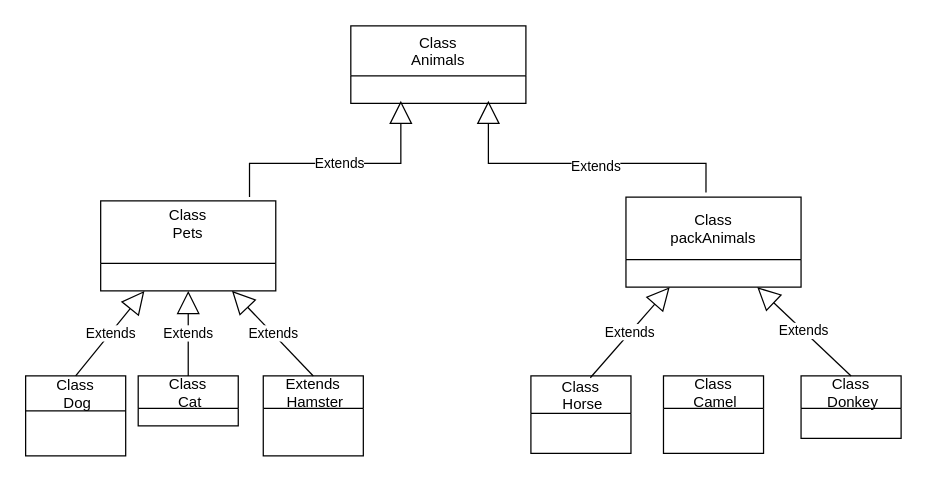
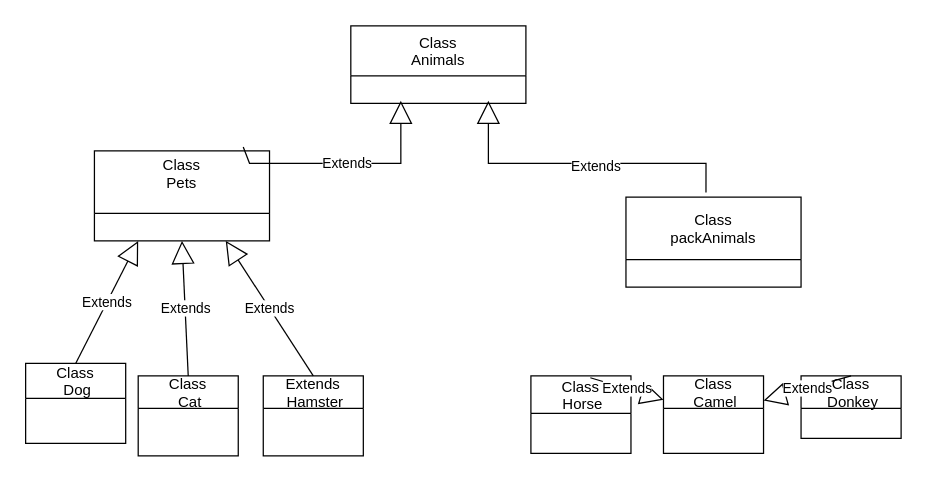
node "Class Pets": moved (188, 246) -> (182, 196)
edge "Class Donkey" -> "Class packAnimals": now "Class Donkey" -> "Class Camel"
edge "Class Horse" -> "Class packAnimals": now "Class Horse" -> "Class Camel"
node "Class Cat": size 100x50 -> 100x80
node "Class Dog": moved (76, 416) -> (76, 403)
